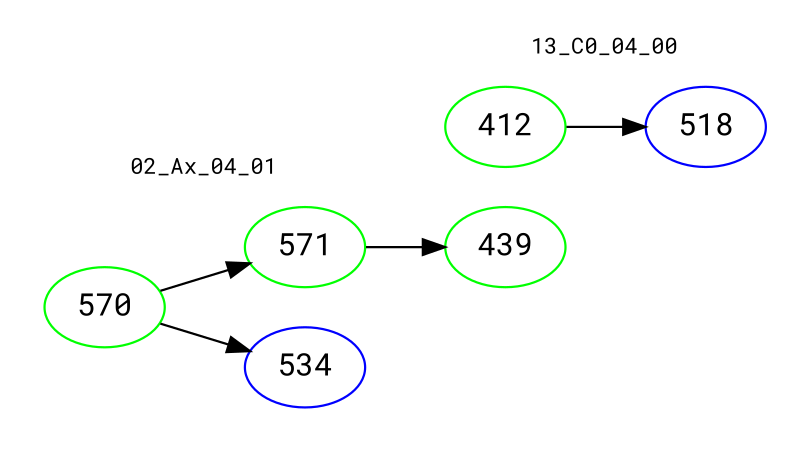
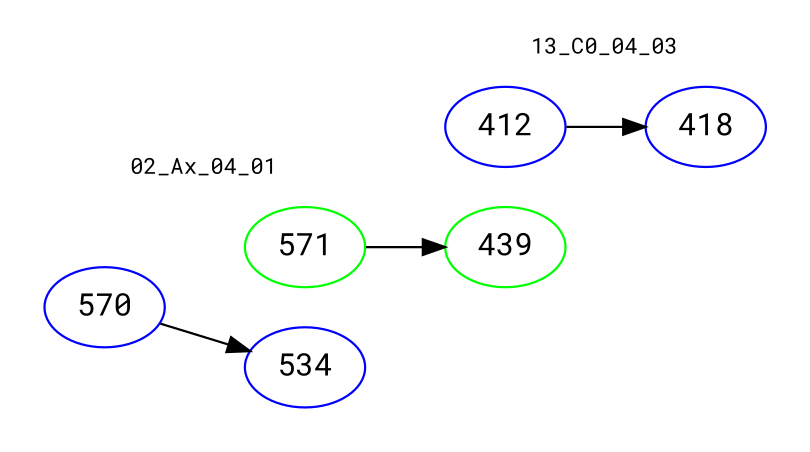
cluster "13_C0_04_00": label "13_C0_04_00" -> "13_C0_04_03"
node "412": color green -> blue
node "518": label "518" -> "418"
edge "570" -> "571": removed
node "570": color green -> blue
